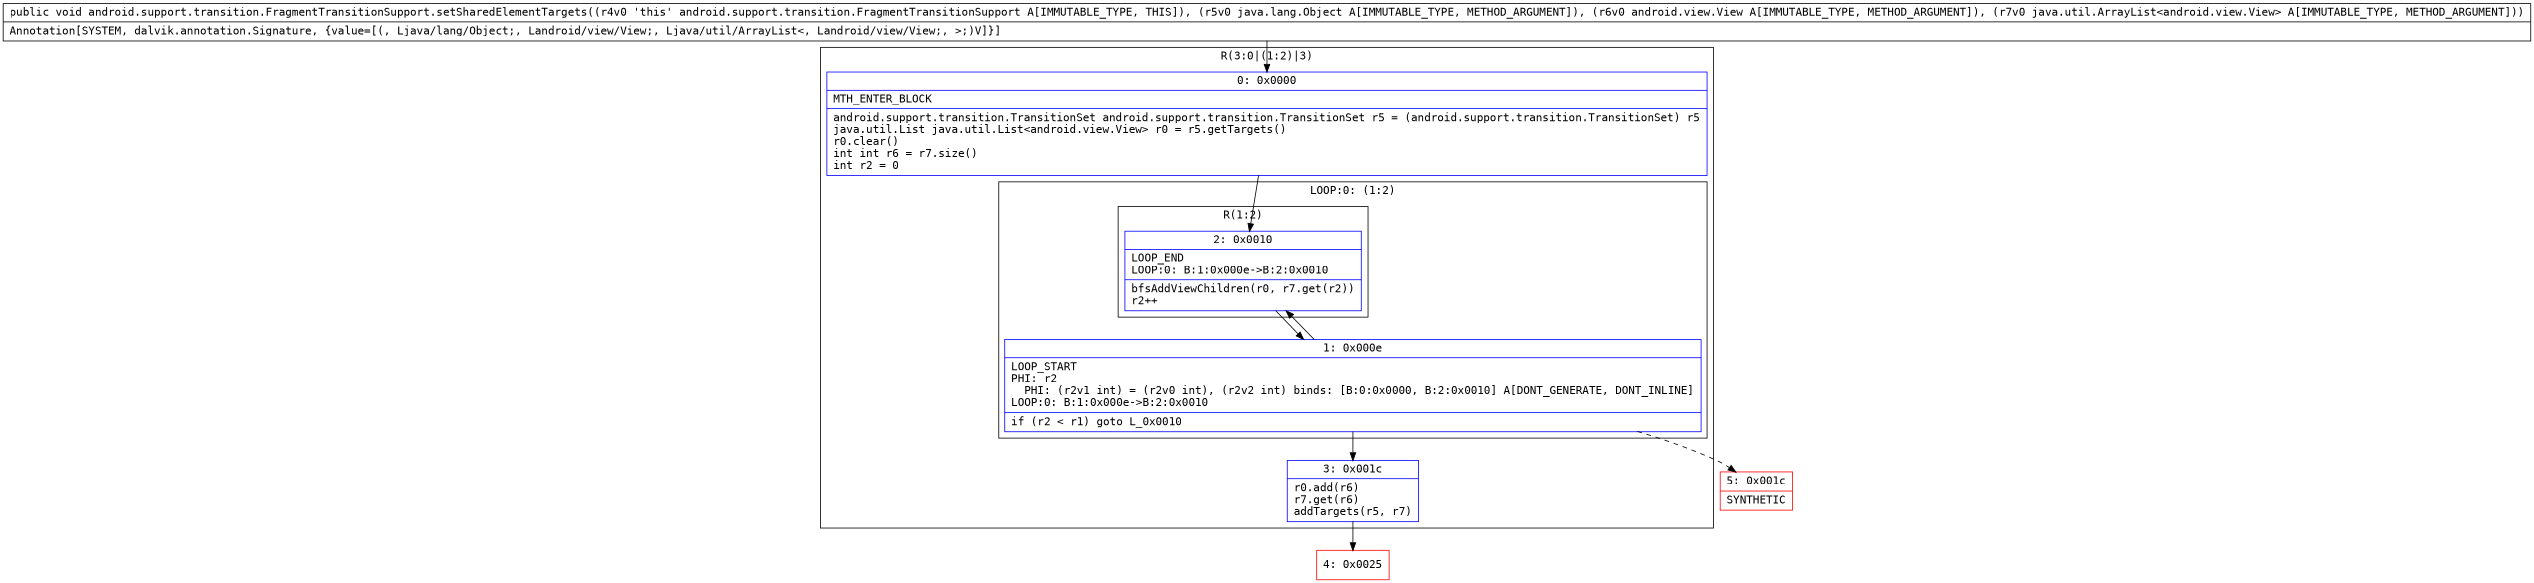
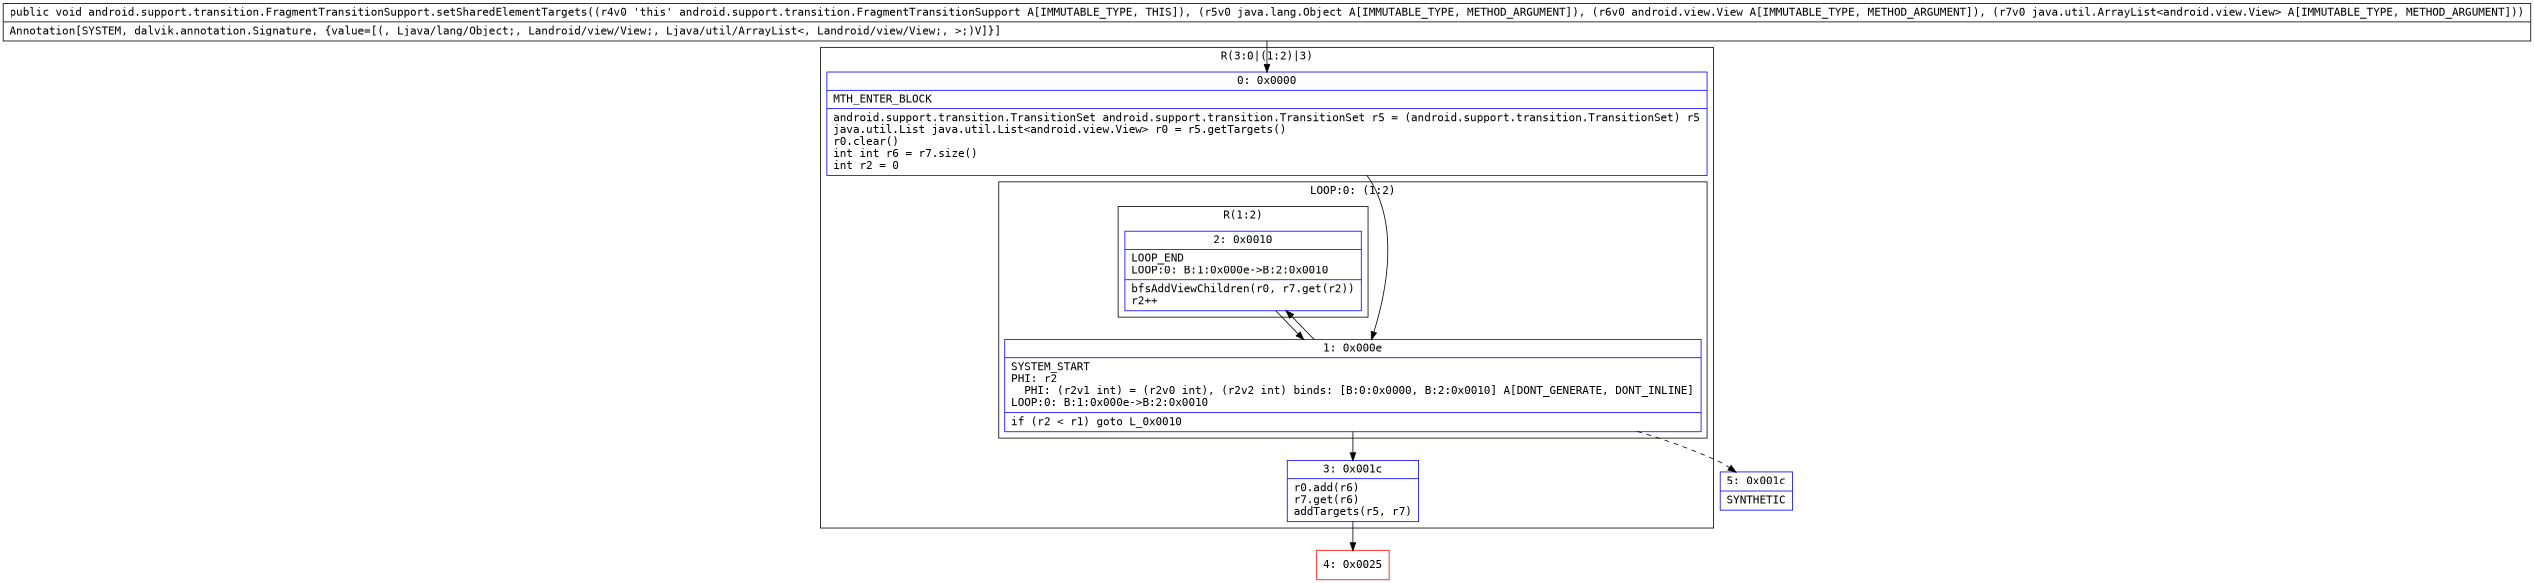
edge "0: 0x0000" -> "2: 0x0010": now "0: 0x0000" -> "1: 0x000e"
node "1: 0x000e": text "LOOP_START" -> "SYSTEM_START"
node "5: 0x001c": color red -> blue
